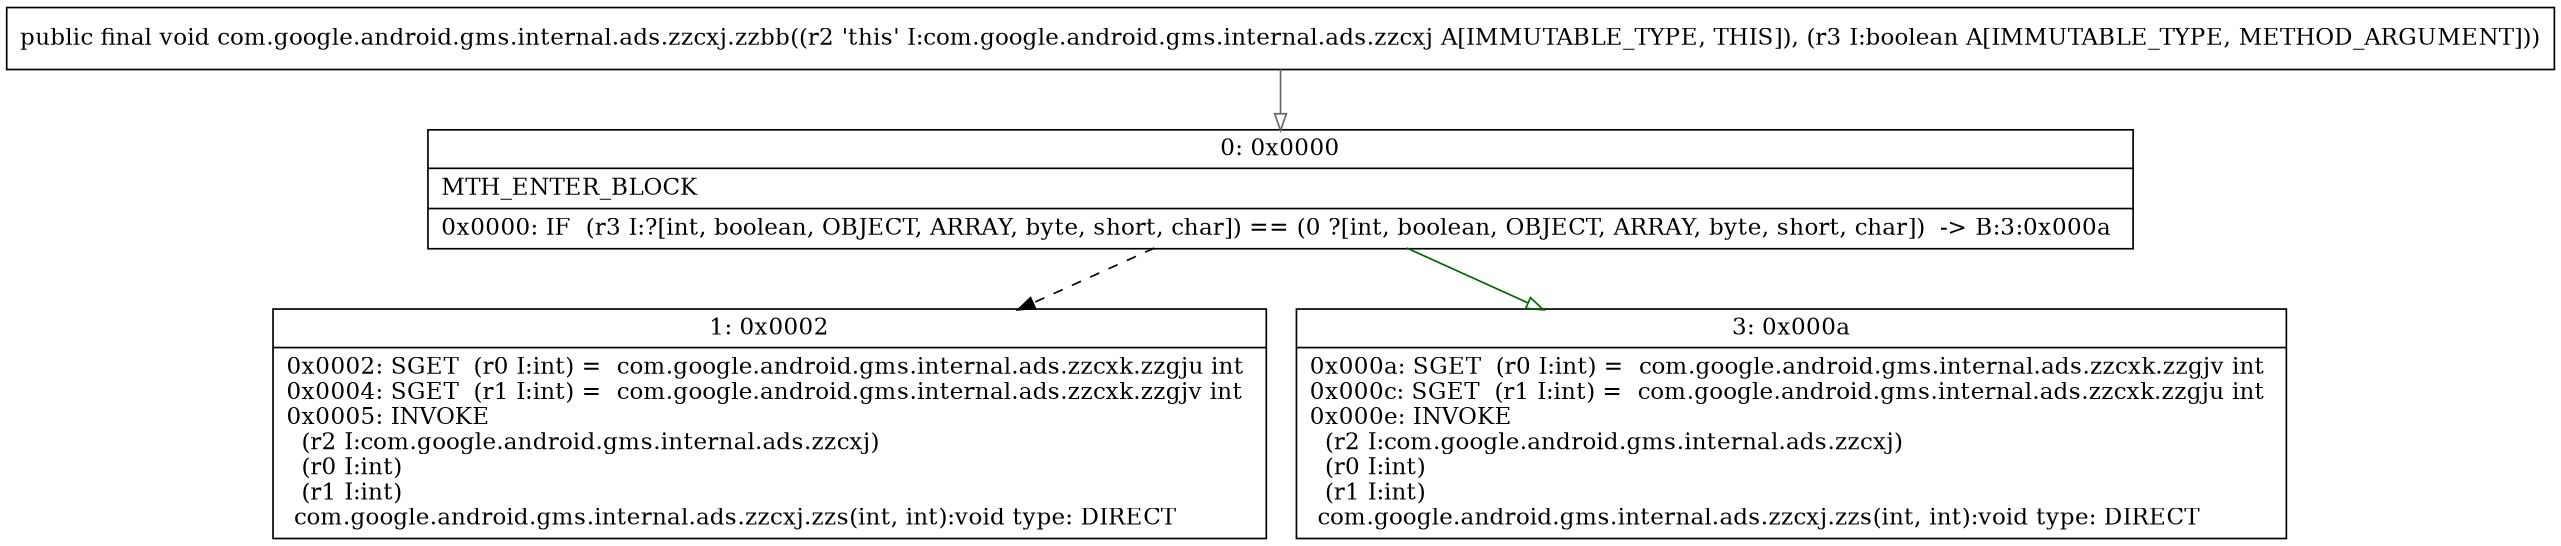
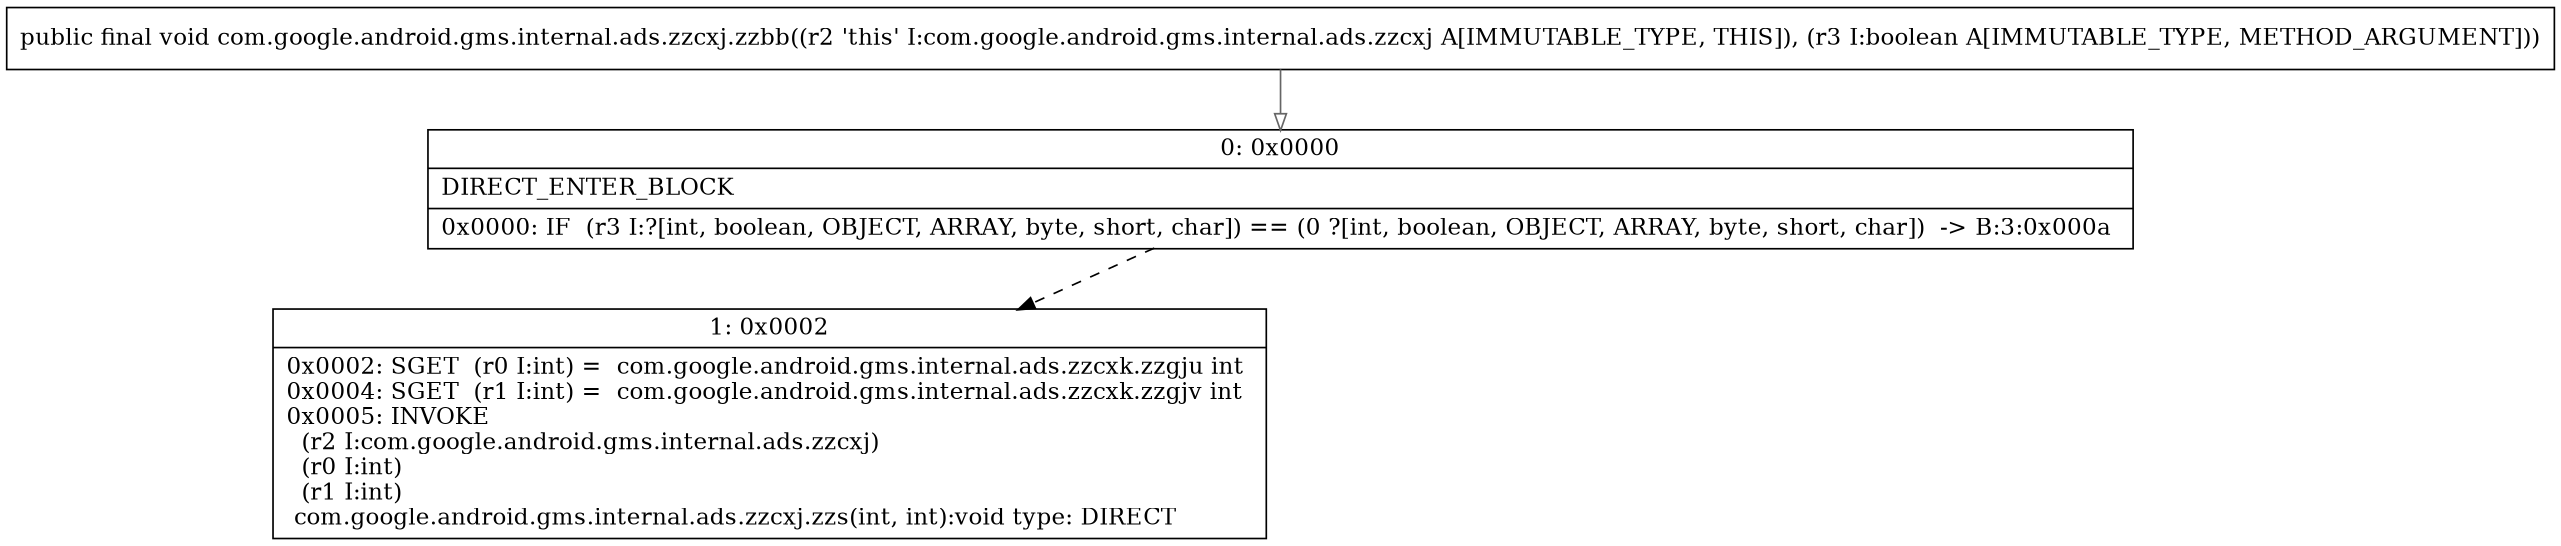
node "0: 0x0000": text "MTH_ENTER_BLOCK" -> "DIRECT_ENTER_BLOCK"
node "3: 0x000a": removed
